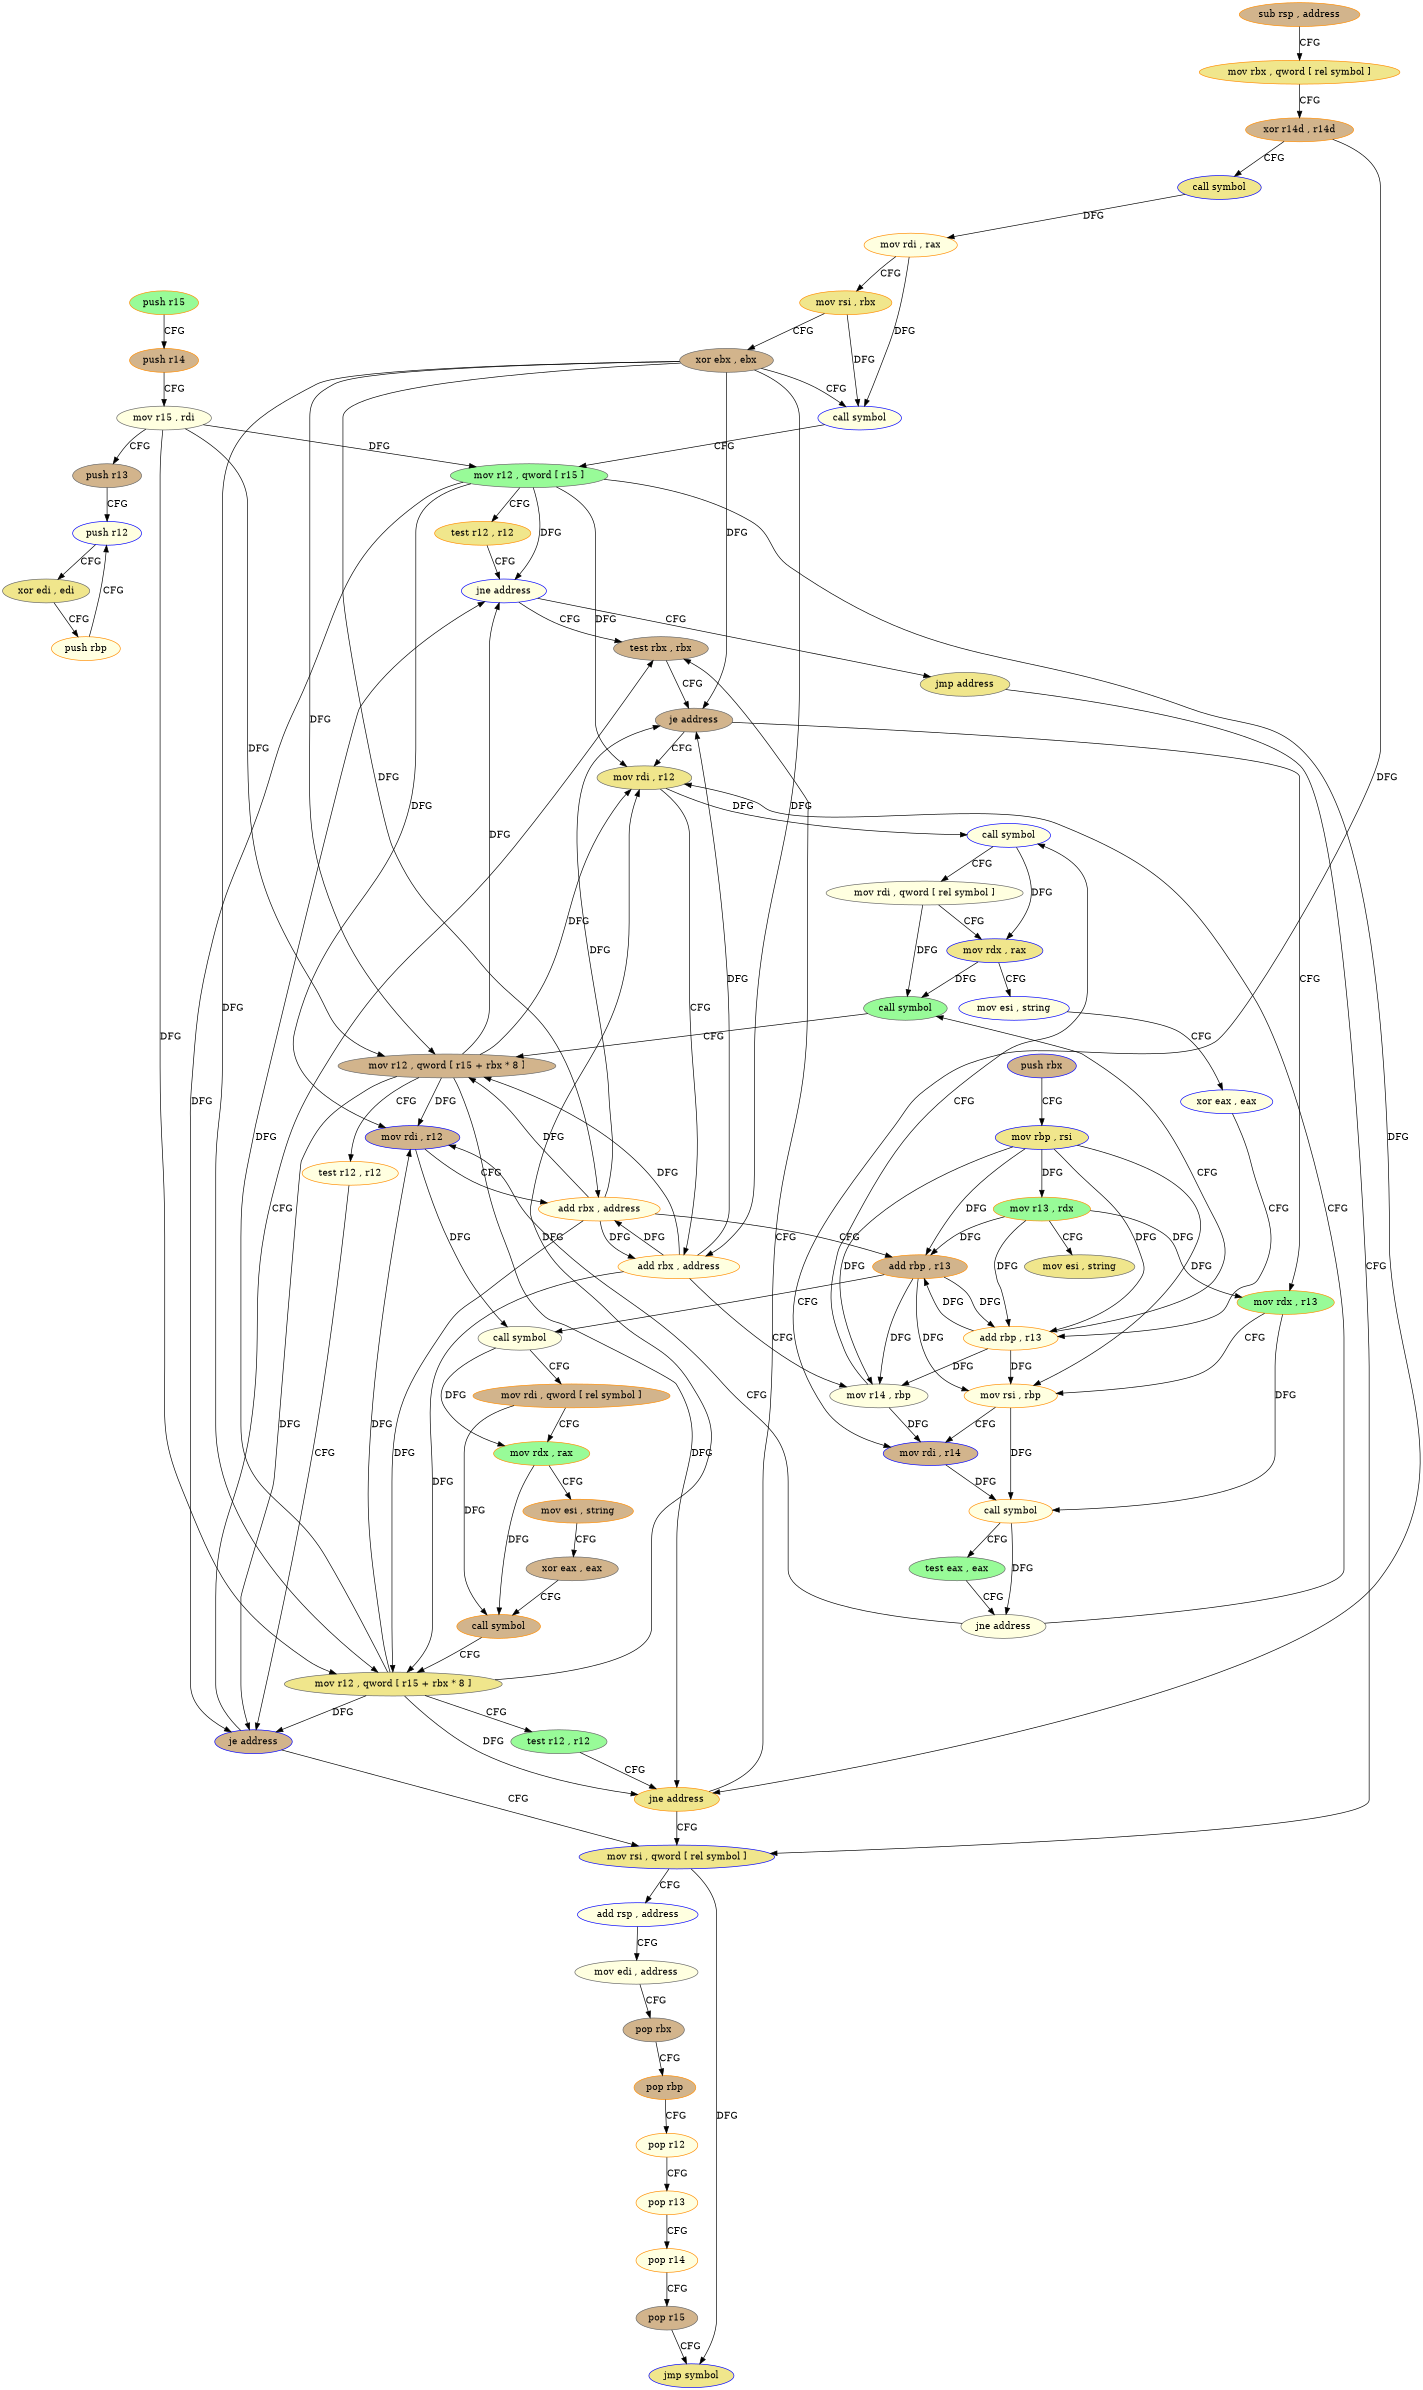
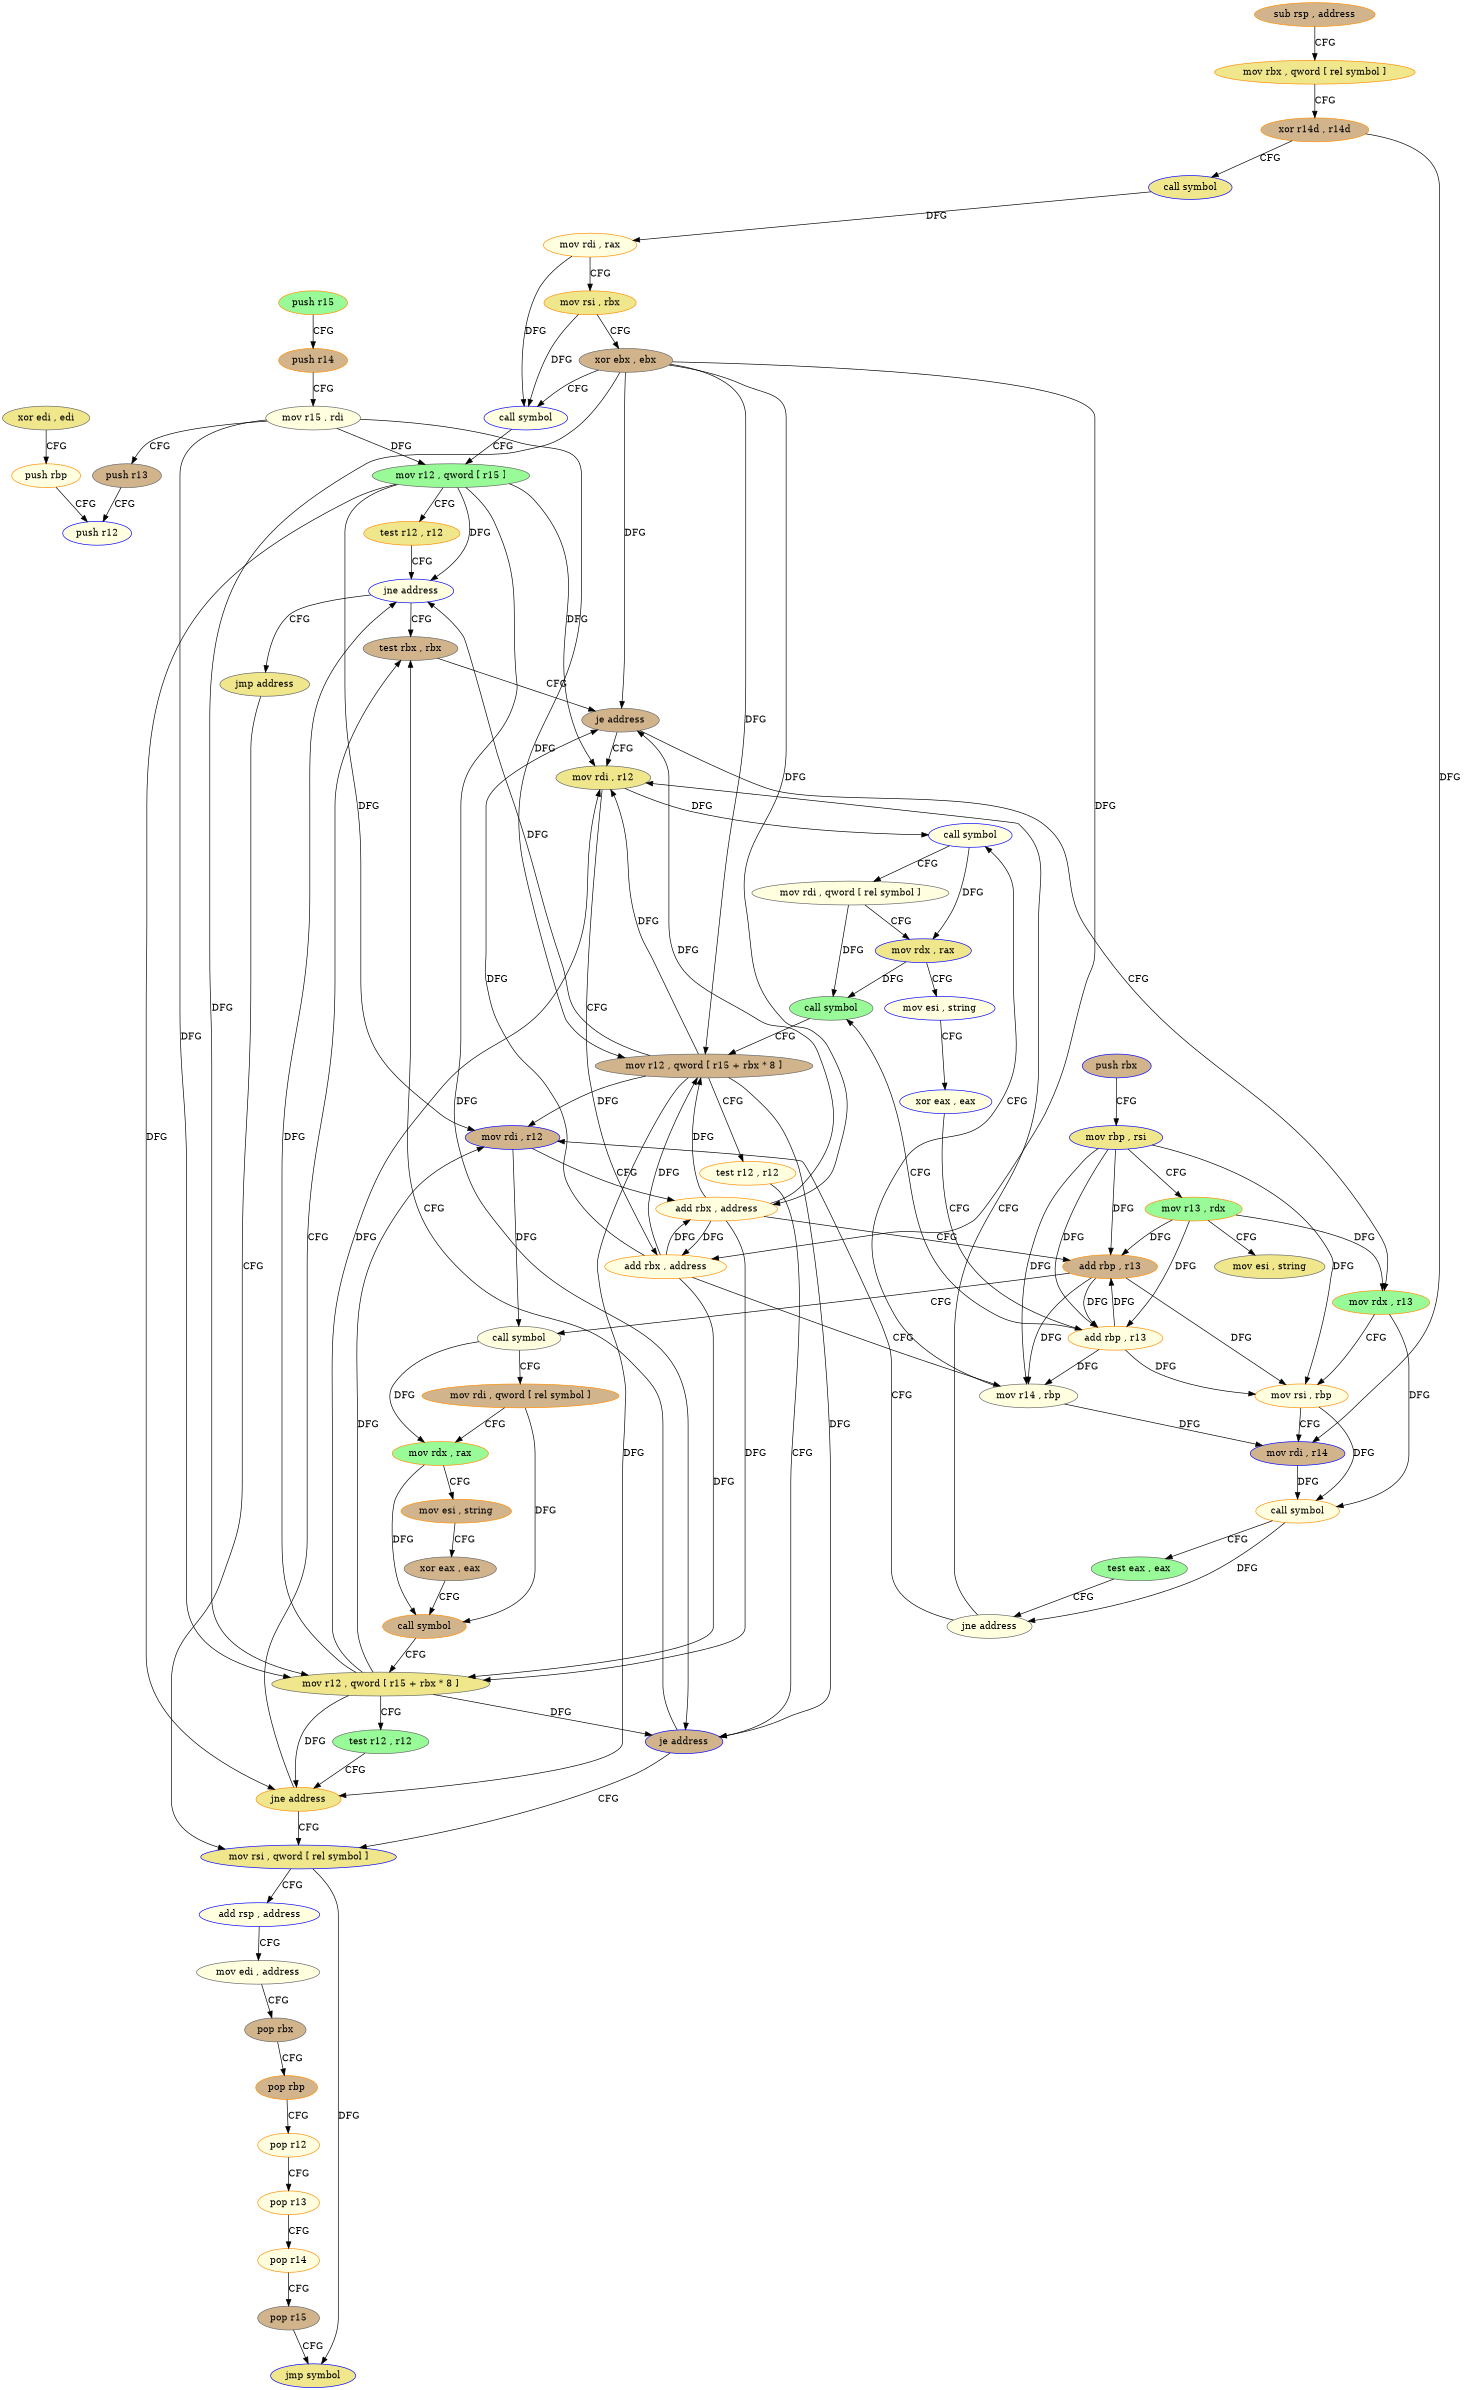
edge "push r12" -> "xor edi , edi": removed, label "CFG"
edge "mov rbp , rsi" -> "mov r13 , rdx": label "DFG" -> "CFG"
